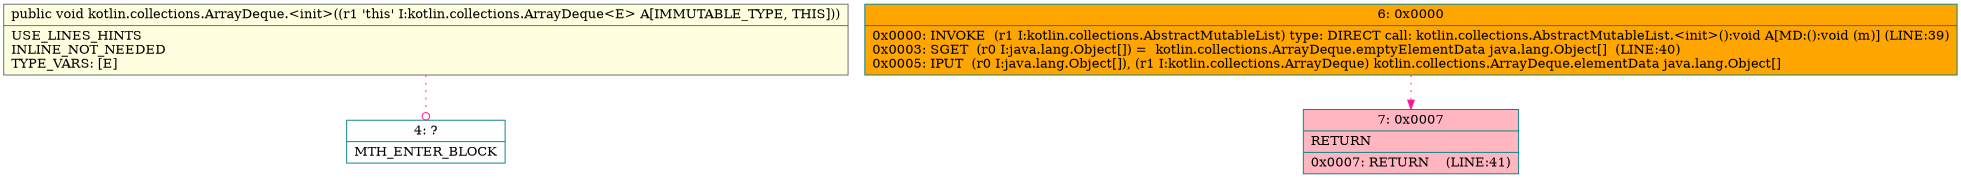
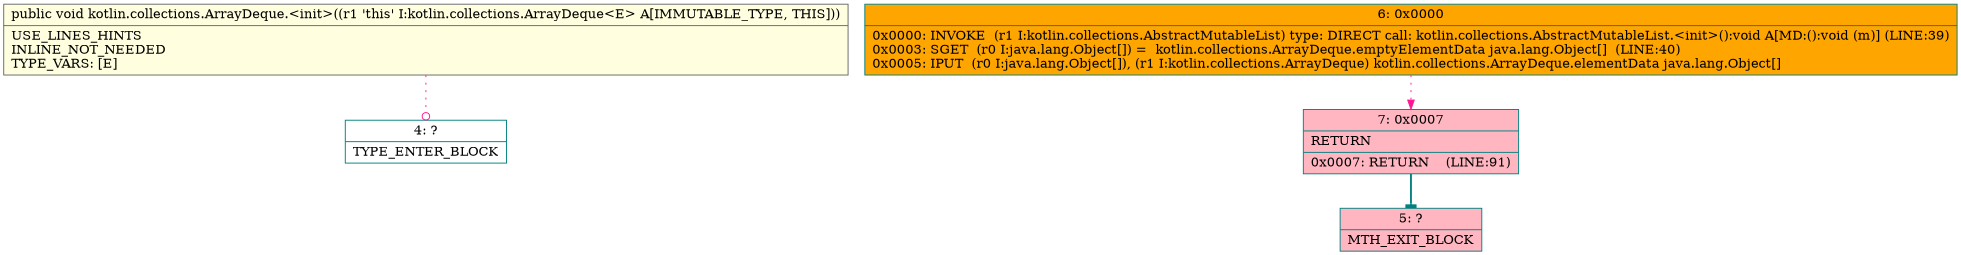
node "4: ?": text "MTH_ENTER_BLOCK" -> "TYPE_ENTER_BLOCK"
node "7: 0x0007": text "0x0007: RETURN    (LINE:41)" -> "0x0007: RETURN    (LINE:91)"
node "5: ?": added
